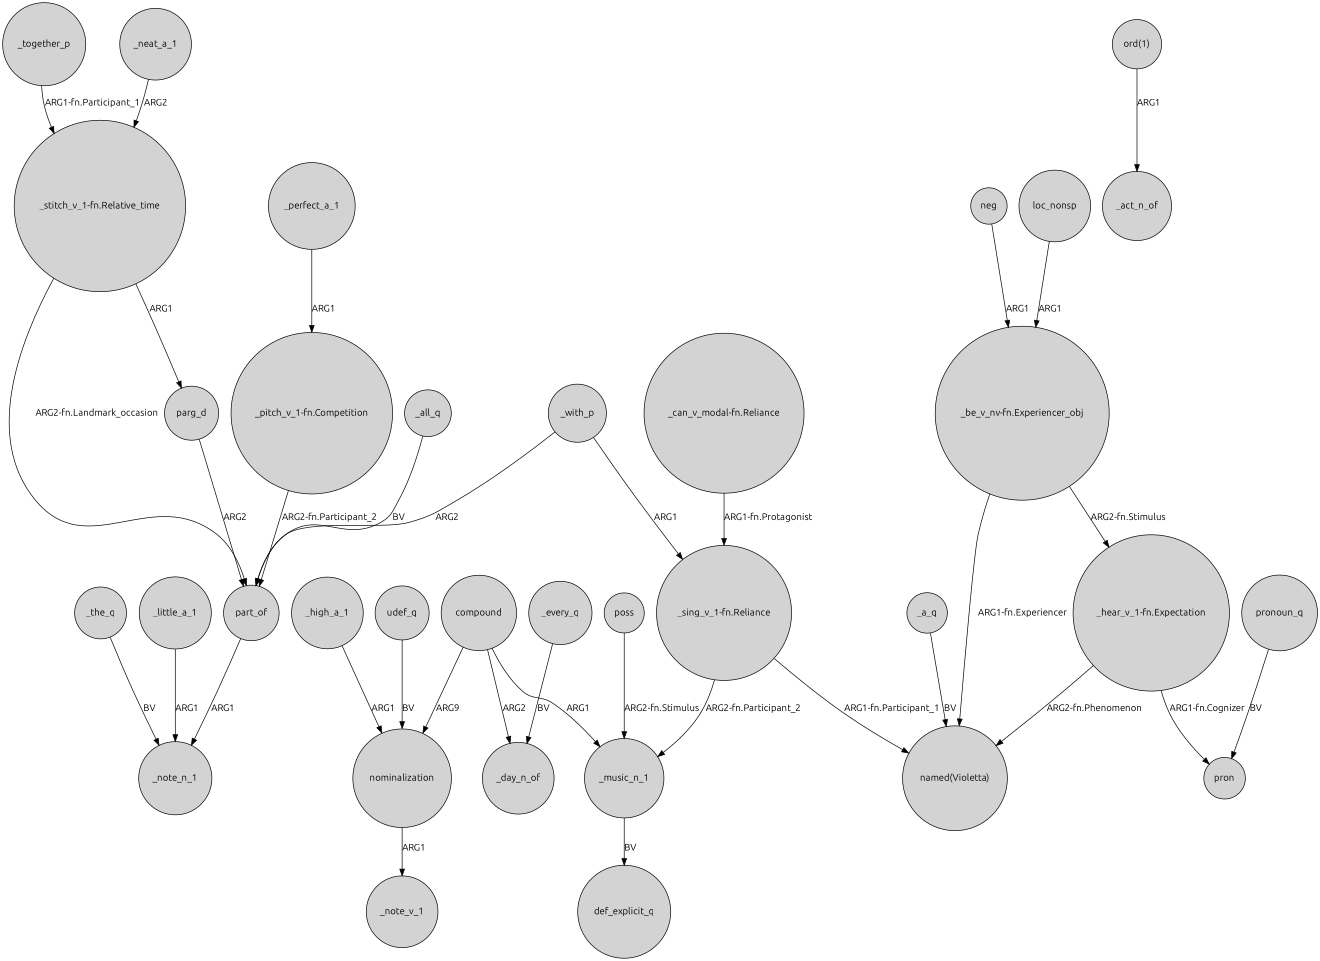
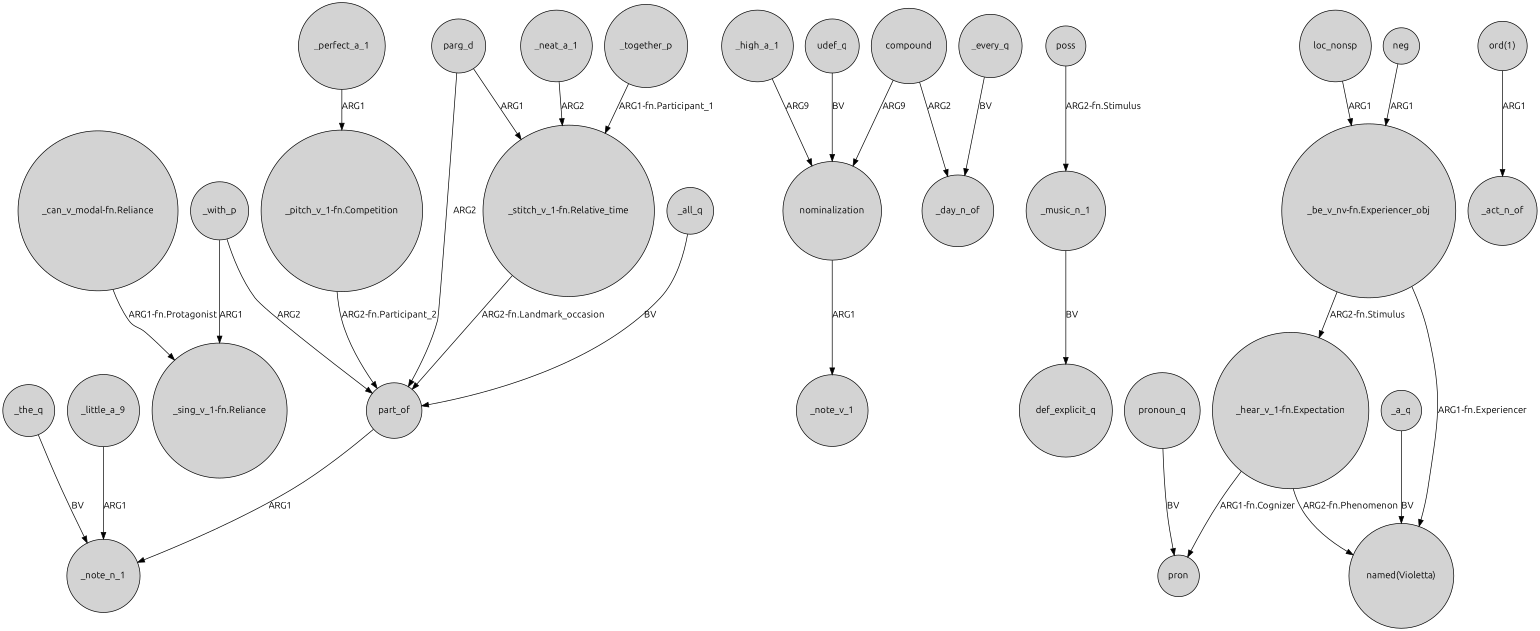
edge "_stitch_v_1-fn.Relative_time" -> "parg_d": reversed
node "_little_a_1": label "_little_a_1" -> "_little_a_9"
edge "compound" -> "_music_n_1": removed, label "ARG1"
edge "_high_a_1" -> "nominalization": label "ARG1" -> "ARG9"
edge "_sing_v_1-fn.Reliance" -> "named(Violetta)": removed, label "ARG1-fn.Participant_1"
edge "_sing_v_1-fn.Reliance" -> "_music_n_1": removed, label "ARG2-fn.Participant_2"
